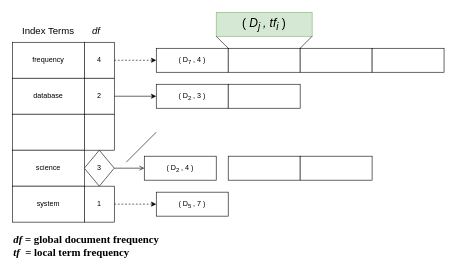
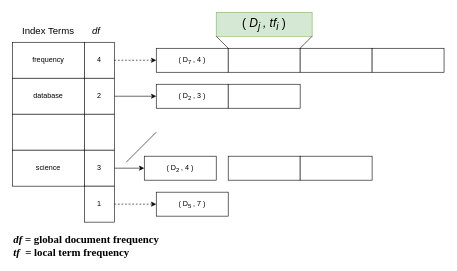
node "3": shape diamond -> rectangle
edge "3" -> "( D2 , 4 )": arrowhead open -> classic
node "system": removed
